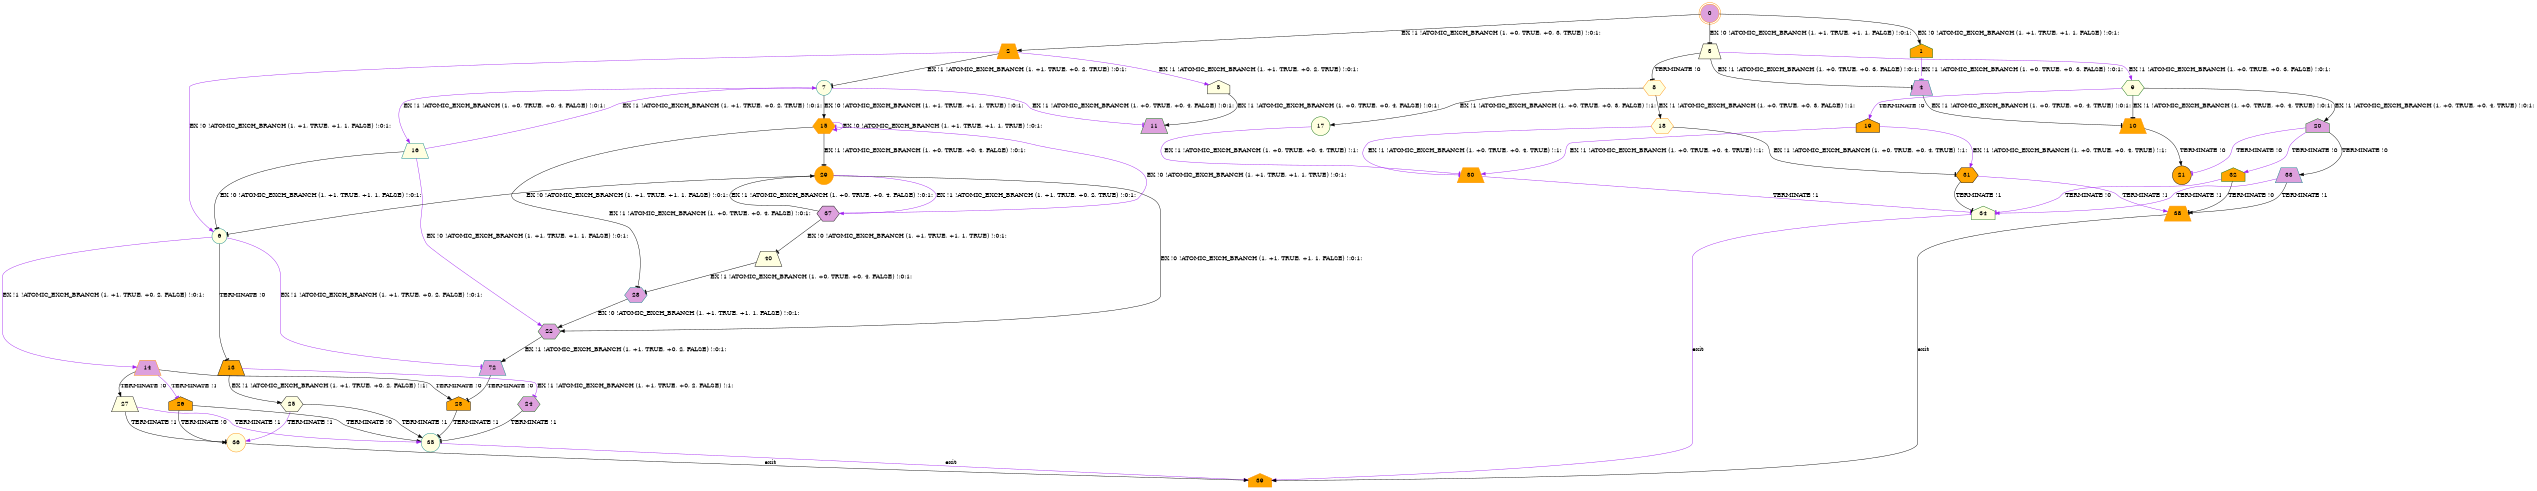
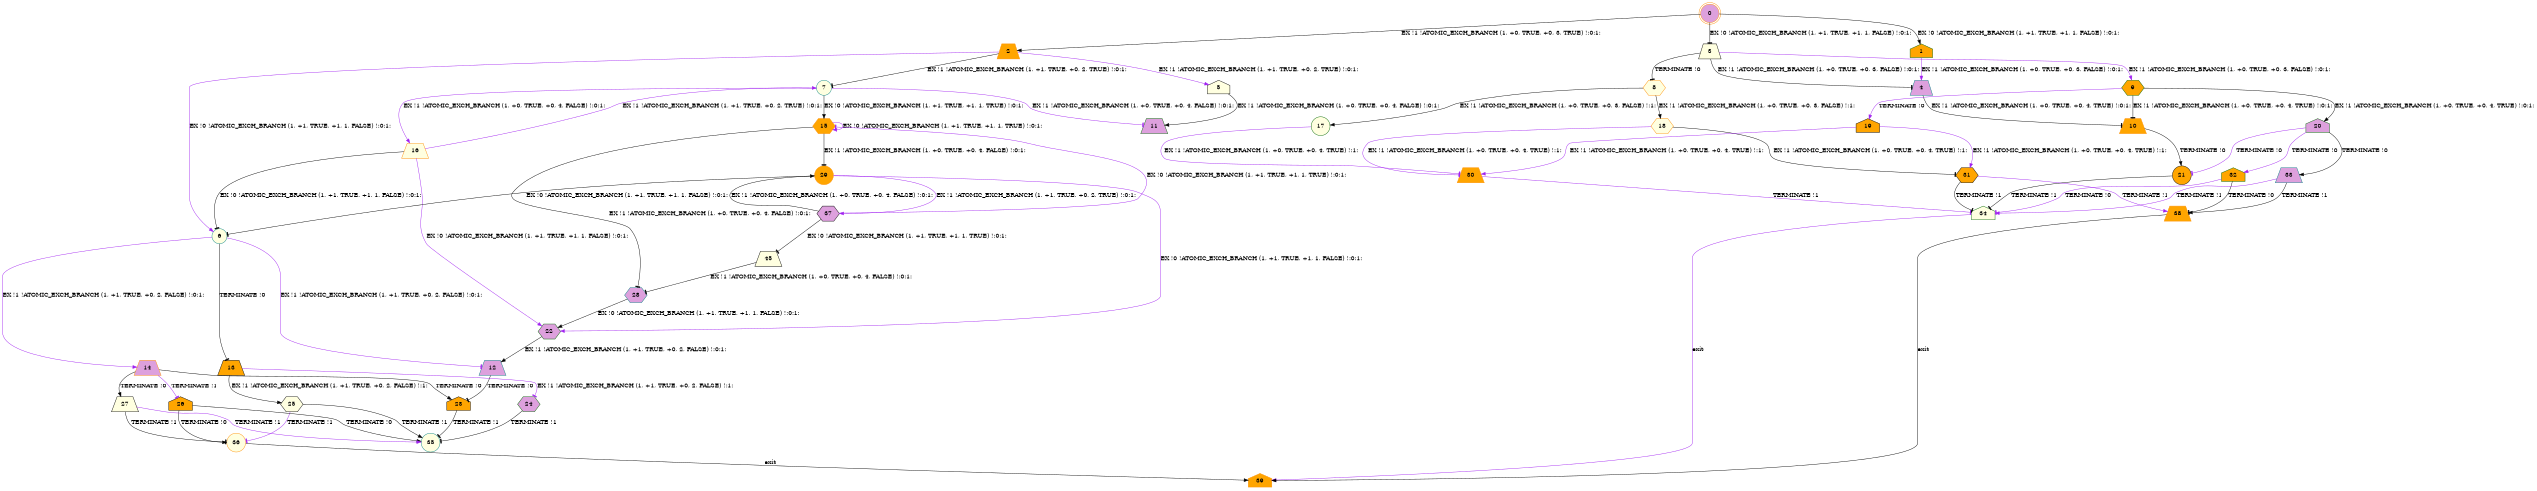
edge "1" -> "4": arrowhead tee -> normal
node "9": fillcolor lightyellow -> orange
node "16": color teal -> darkorange
edge "21" -> "34": added, label "TERMINATE !1"
node "40": label "40" -> "45"
edge "29" -> "22": color black -> purple
node "72": label "72" -> "12"
edge "25" -> "36": arrowhead normal -> tee
edge "35" -> "39": removed, label "exit"
